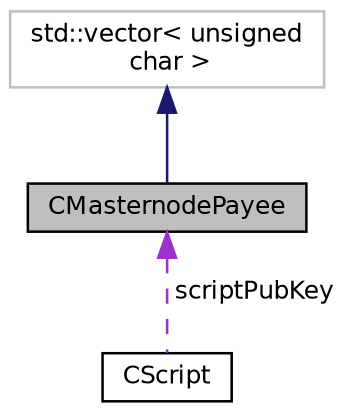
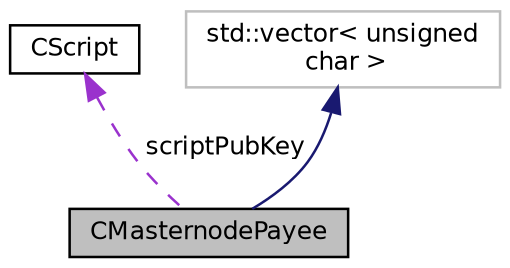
edge "CScript" -> "CMasternodePayee": reversed
